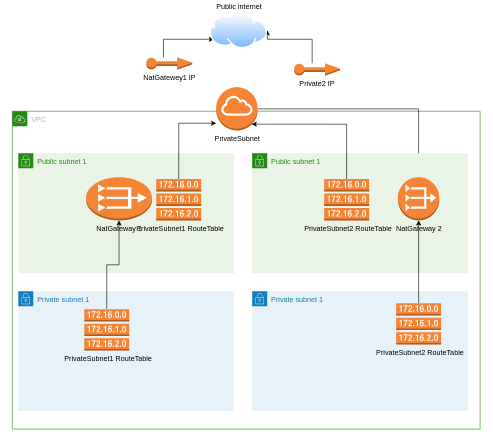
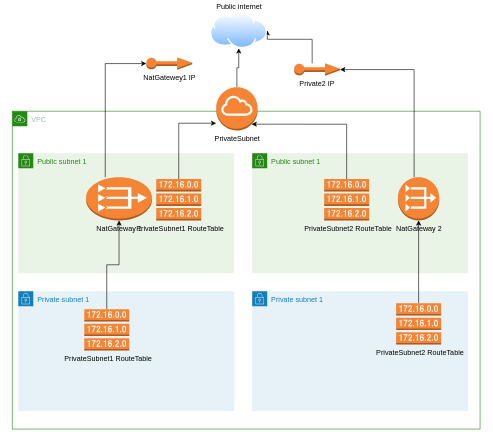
edge "NatGatewey1 IP" -> "Public internet": removed
edge "NatGateway 1" -> "NatGatewey1 IP": added
edge "NatGateway 2" -> "Private2 IP": added
edge "PrivateSubnet" -> "NatGateway 2": now "PrivateSubnet" -> "Public internet"
